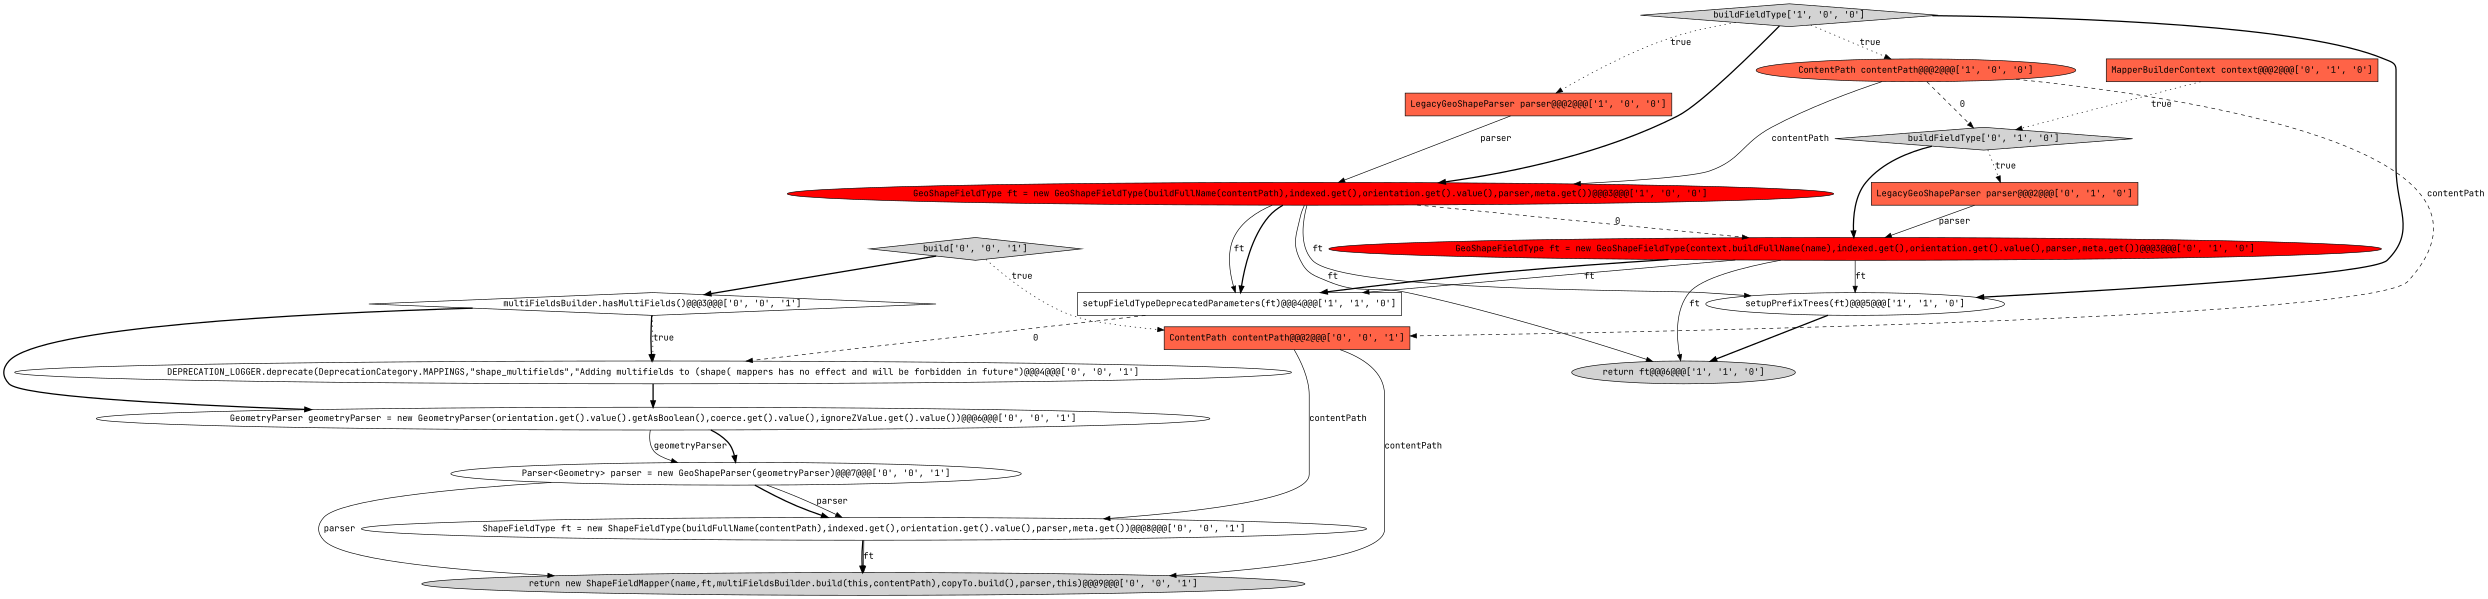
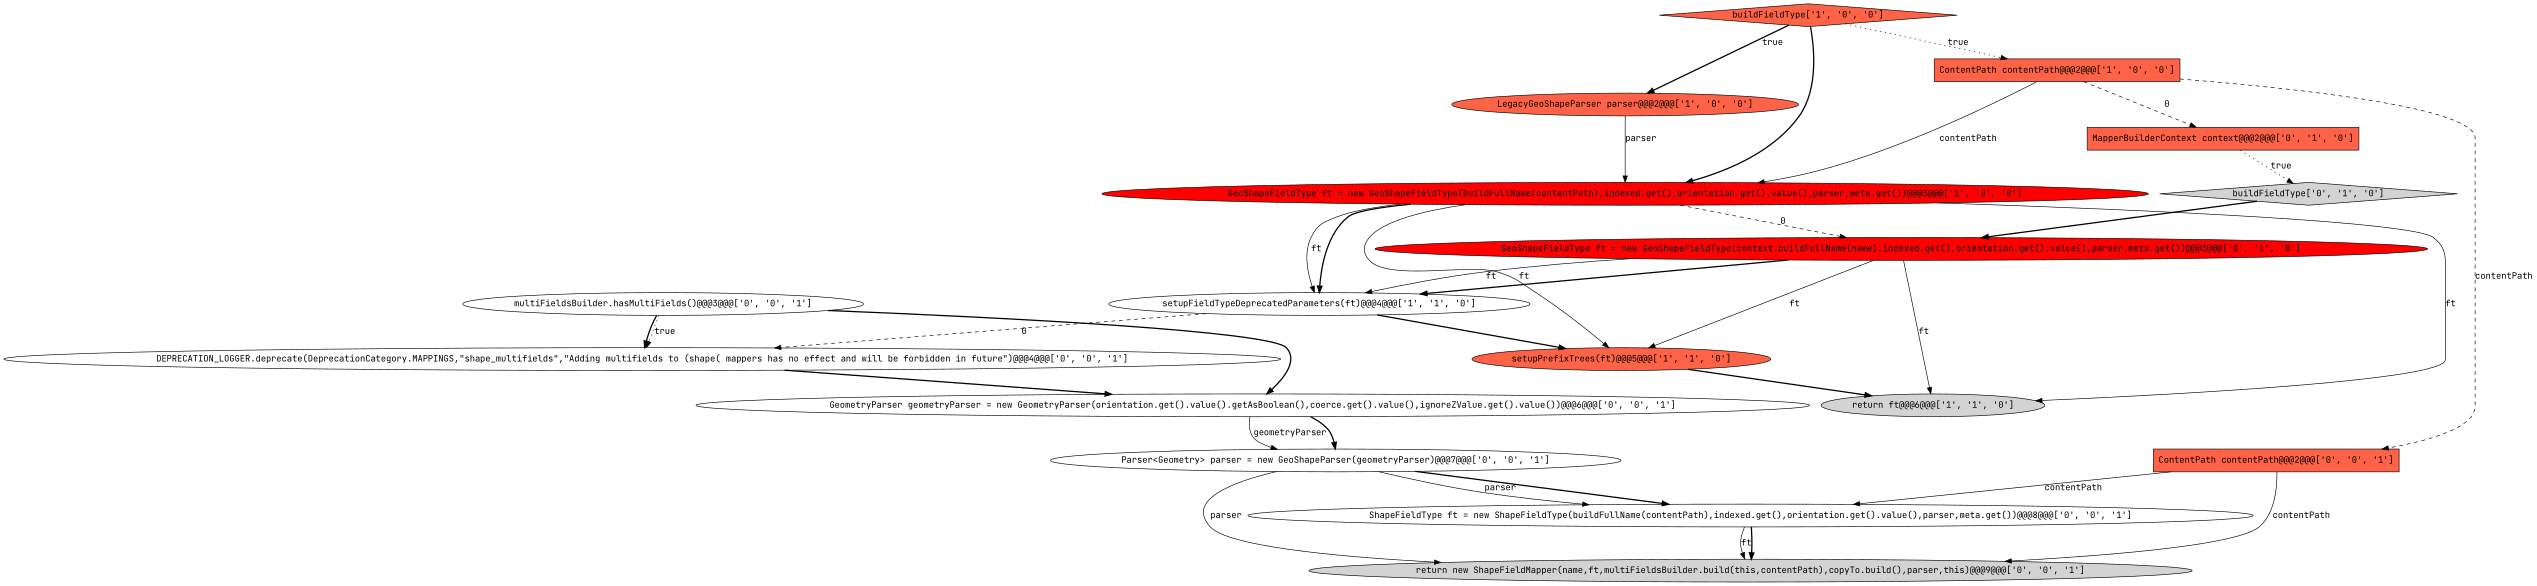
node "buildFieldType['1', '0', '0']": fillcolor lightgray -> tomato
edge "buildFieldType['1', '0', '0']" -> "LegacyGeoShapeParser parser@@@2@@@['1', '0', '0']": style dotted -> bold
node "ContentPath contentPath@@@2@@@['1', '0', '0']": shape ellipse -> box
edge "ContentPath contentPath@@@2@@@['1', '0', '0']" -> "buildFieldType['0', '1', '0']": now "ContentPath contentPath@@@2@@@['1', '0', '0']" -> "MapperBuilderContext context@@@2@@@['0', '1', '0']"
node "LegacyGeoShapeParser parser@@@2@@@['1', '0', '0']": shape box -> ellipse
edge "buildFieldType['1', '0', '0']" -> "setupPrefixTrees(ft)@@@5@@@['1', '1', '0']": now "setupFieldTypeDeprecatedParameters(ft)@@@4@@@['1', '1', '0']" -> "setupPrefixTrees(ft)@@@5@@@['1', '1', '0']"
node "LegacyGeoShapeParser parser@@@2@@@['0', '1', '0']": removed
node "build['0', '0', '1']": removed
node "multiFieldsBuilder.hasMultiFields()@@@3@@@['0', '0', '1']": shape diamond -> ellipse
node "setupFieldTypeDeprecatedParameters(ft)@@@4@@@['1', '1', '0']": shape box -> ellipse
node "setupPrefixTrees(ft)@@@5@@@['1', '1', '0']": fillcolor white -> tomato
